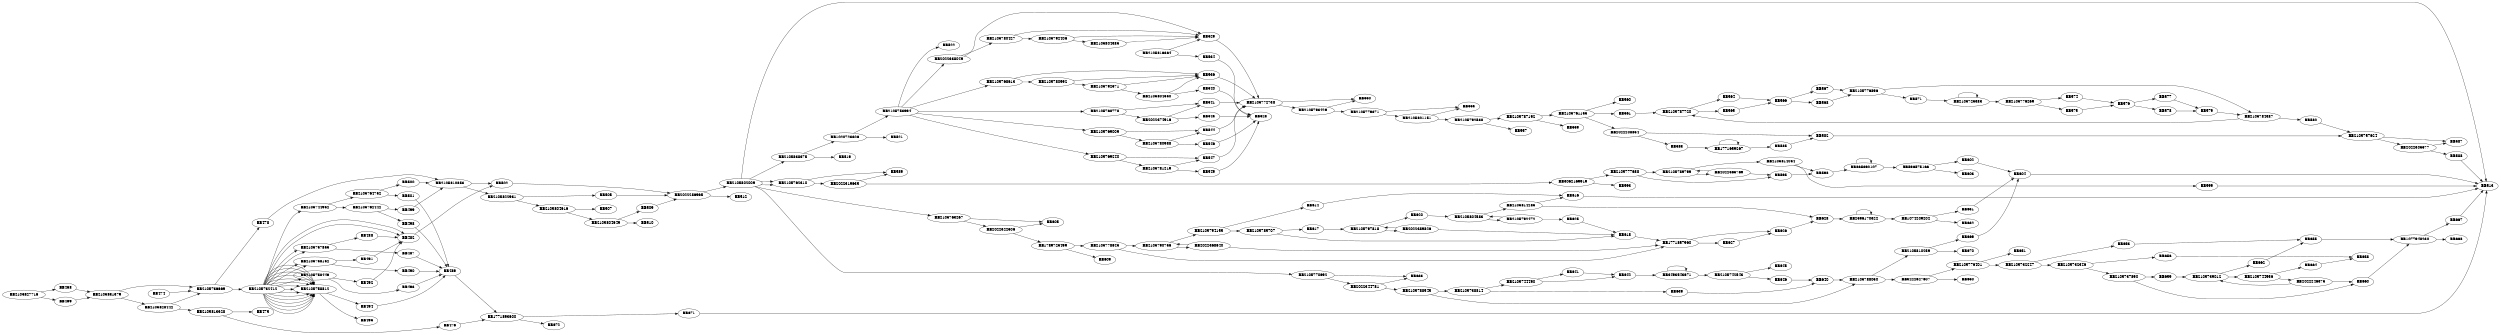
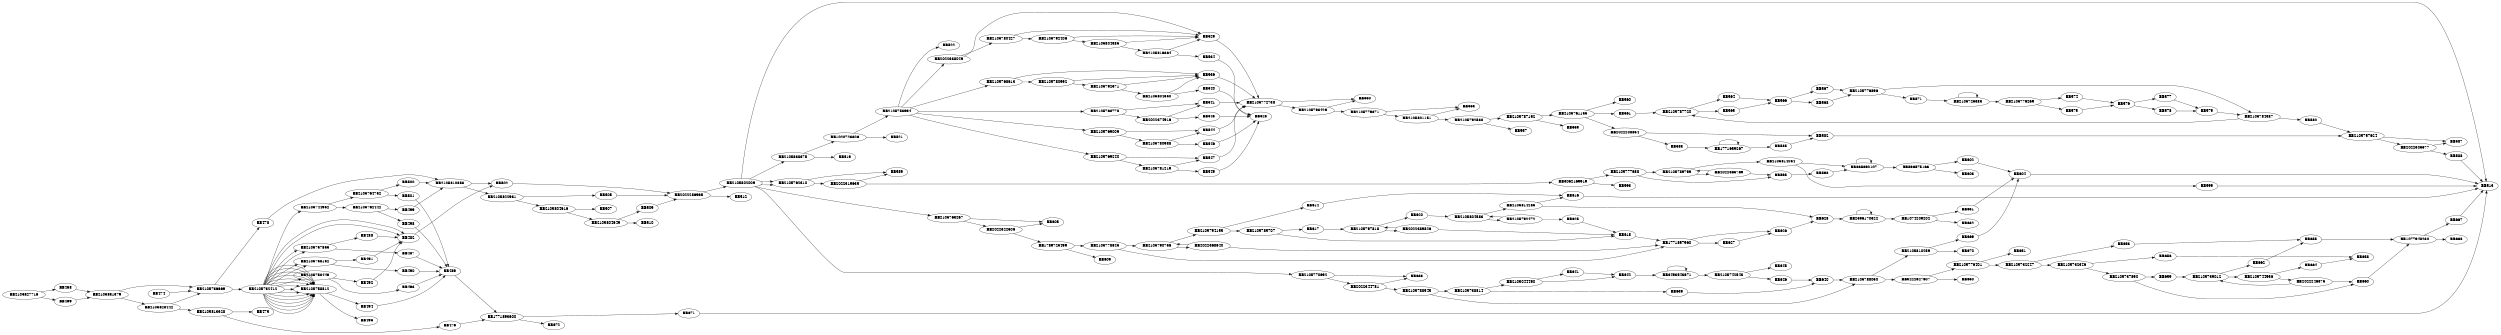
edge "BB2105804385" -> "BB2105816364": added
edge "BB2105814054" -> "BB598": now "BB2105814054" -> "BB865390107"
node "BB2105744490": label "BB2105744490" -> "BB2105044490"
